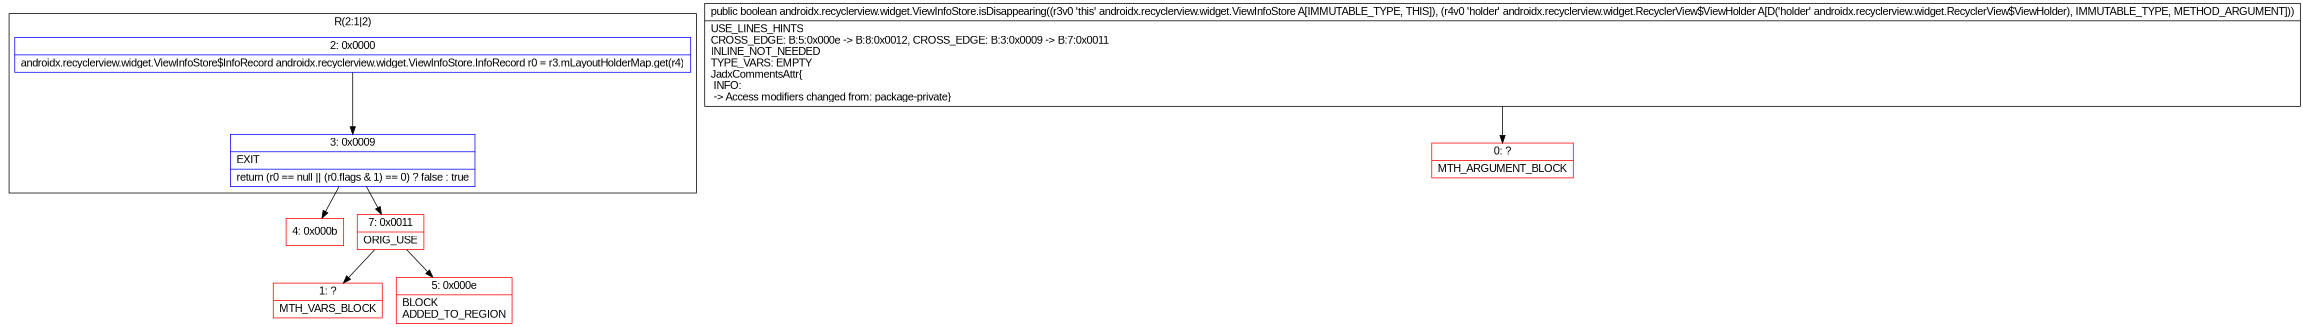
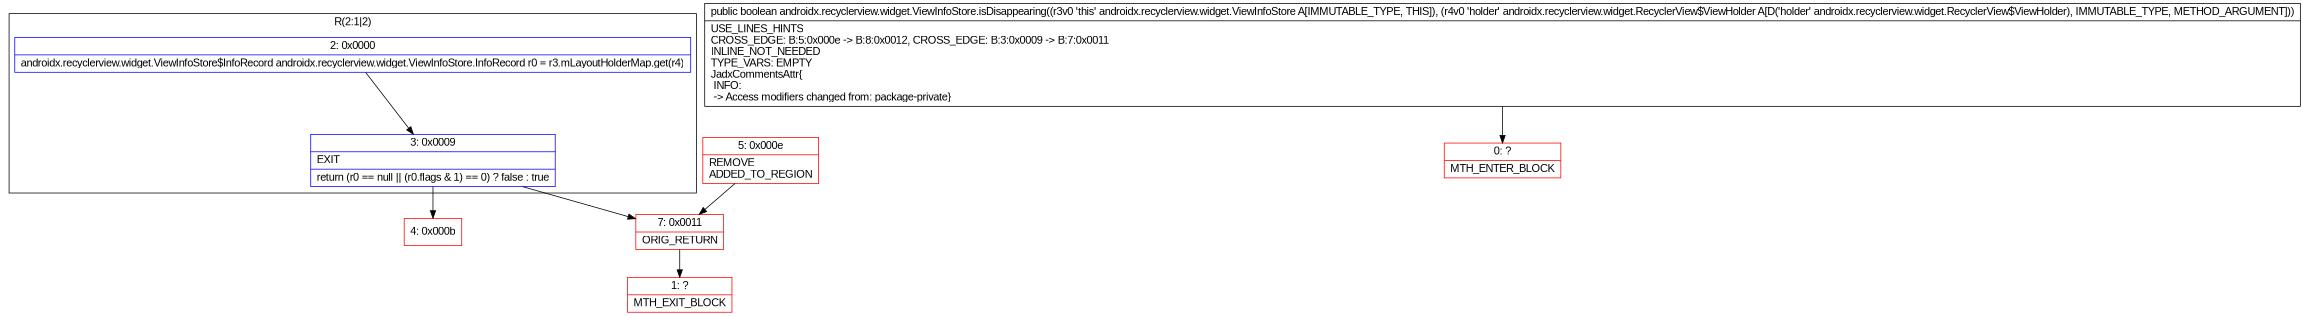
node "0: ?": text "MTH_ARGUMENT_BLOCK" -> "MTH_ENTER_BLOCK"
node "7: 0x0011": text "ORIG_USE" -> "ORIG_RETURN"
edge "7: 0x0011" -> "5: 0x000e": reversed
node "5: 0x000e": text "BLOCK" -> "REMOVE"
node "1: ?": text "MTH_VARS_BLOCK" -> "MTH_EXIT_BLOCK"
